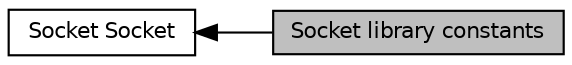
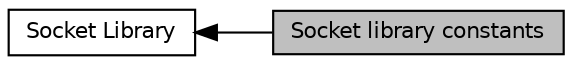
node "Socket Socket": label "Socket Socket" -> "Socket Library"
